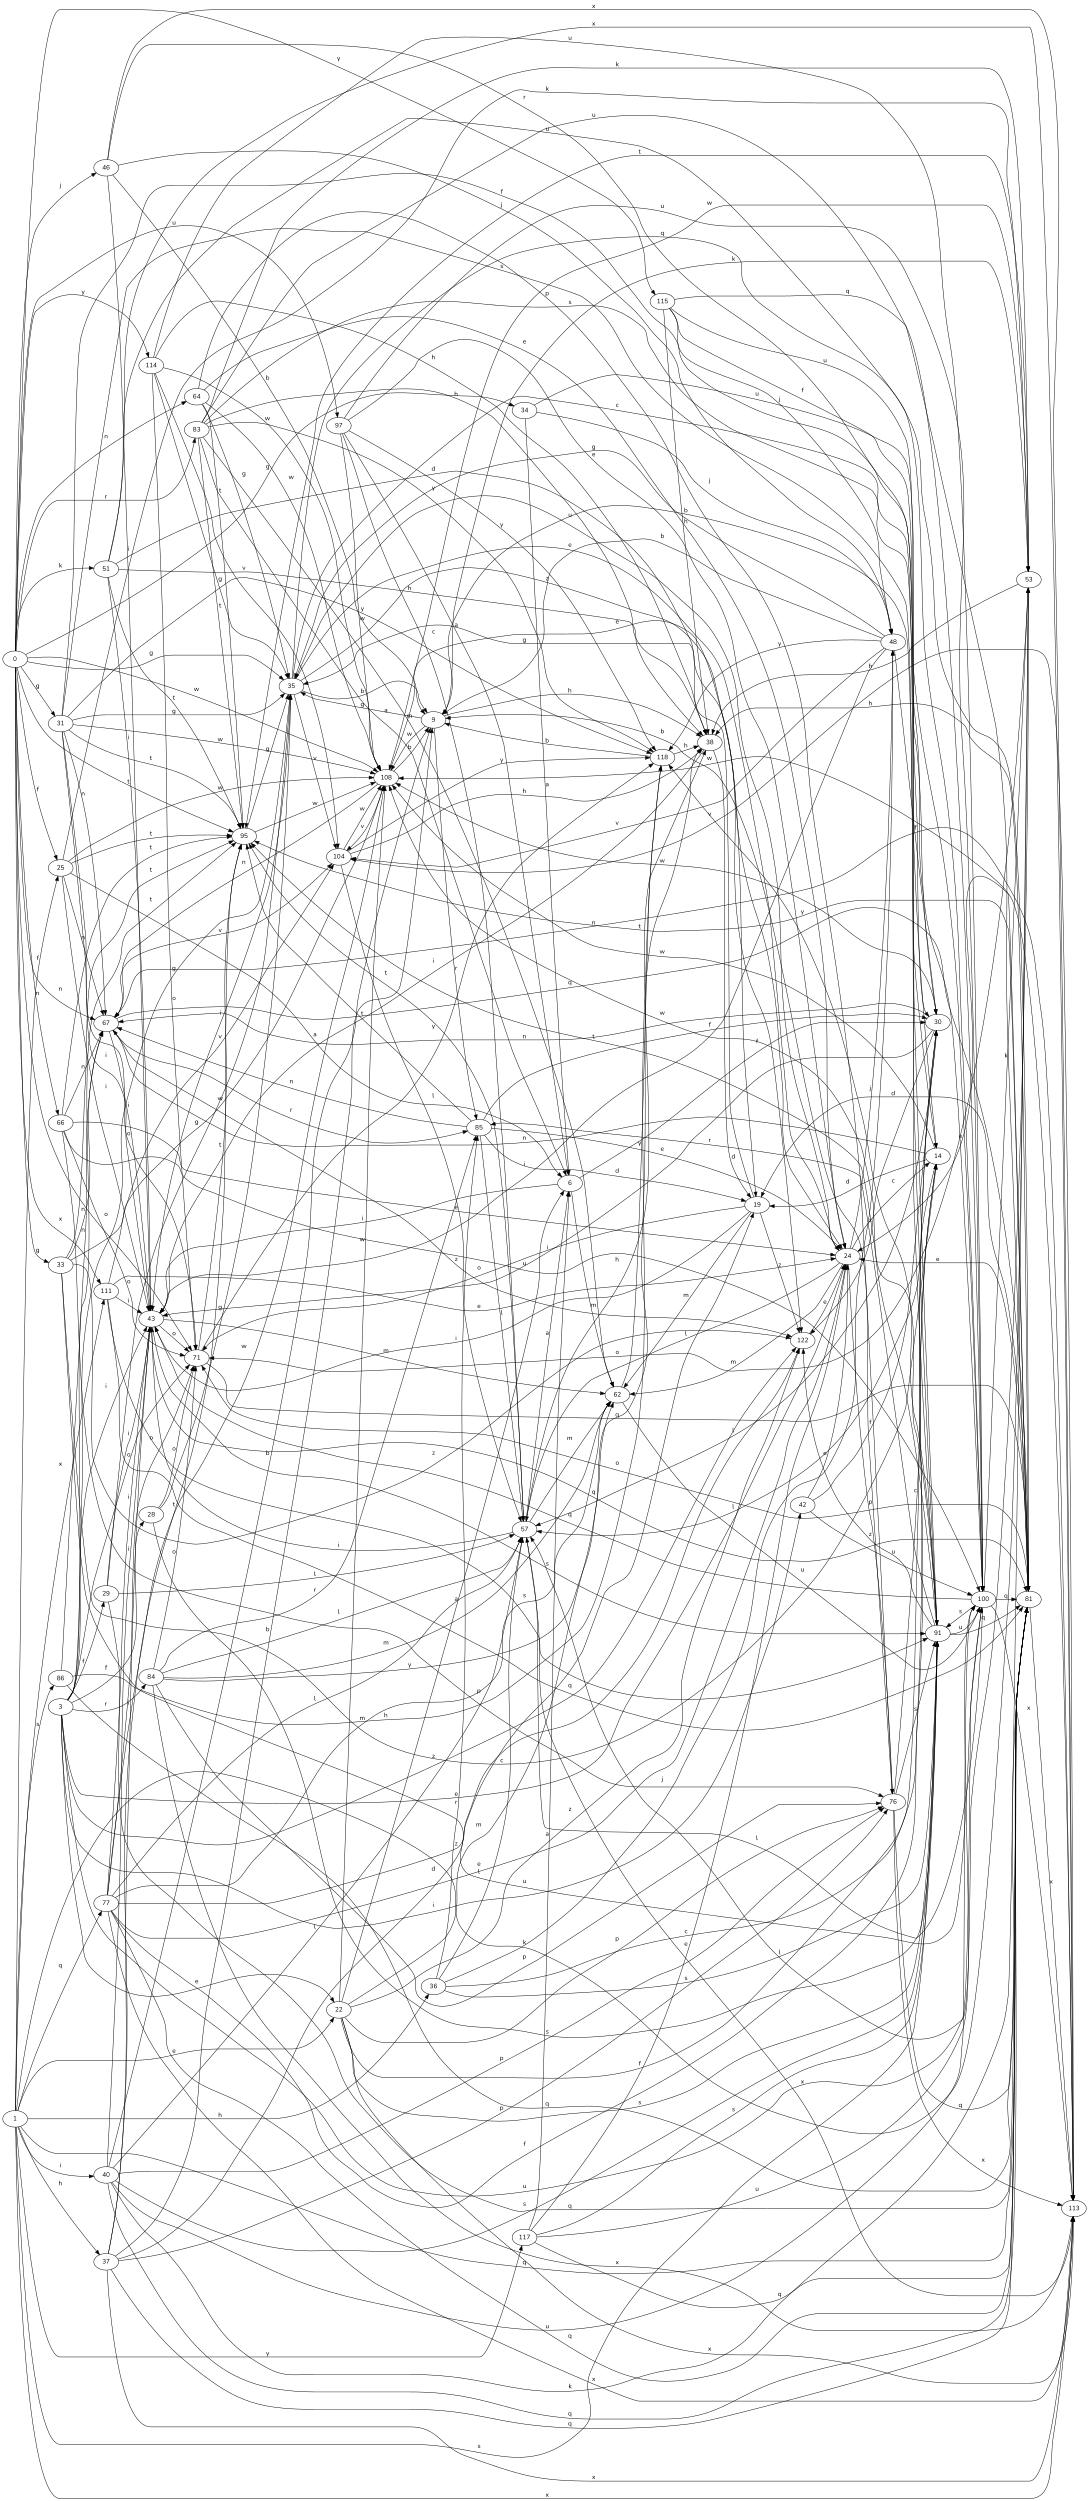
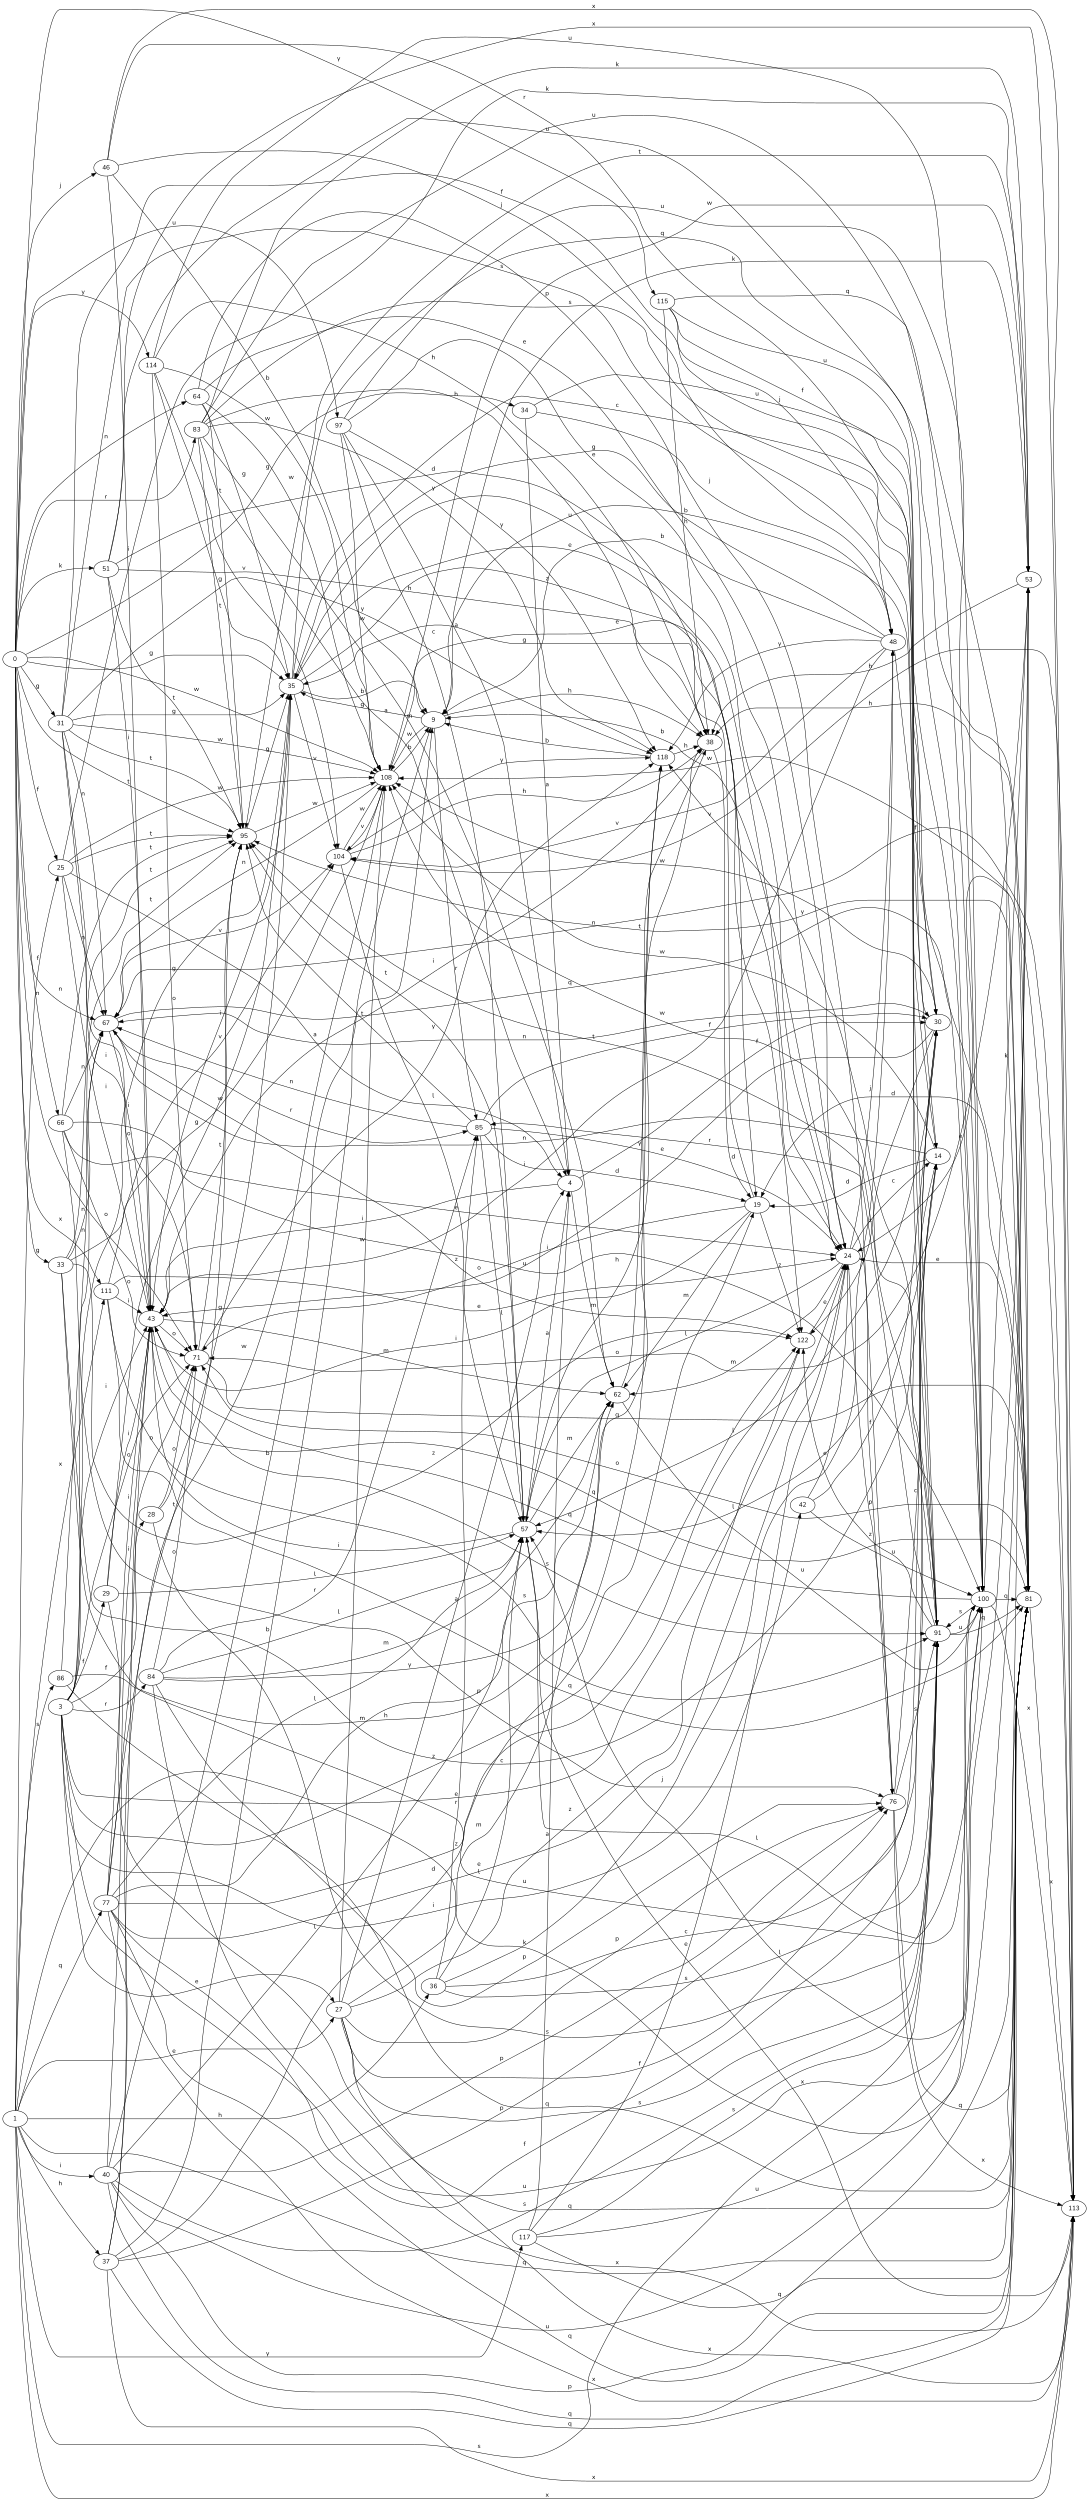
node "6": label "6" -> "4"
node "22": label "22" -> "27"
edge "40" -> "53": label "k" -> "p"
